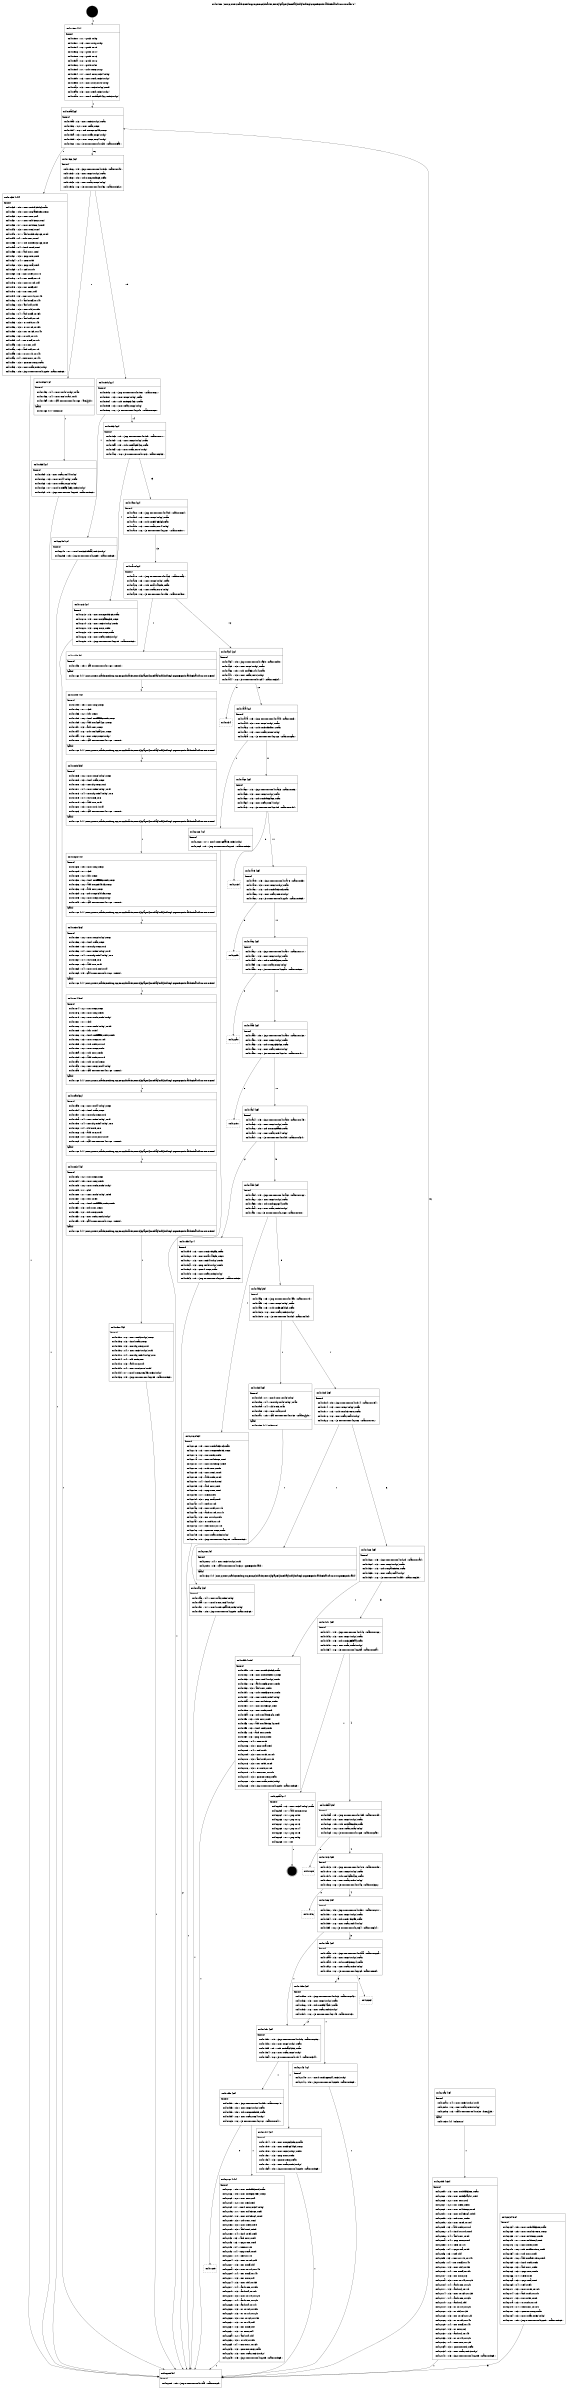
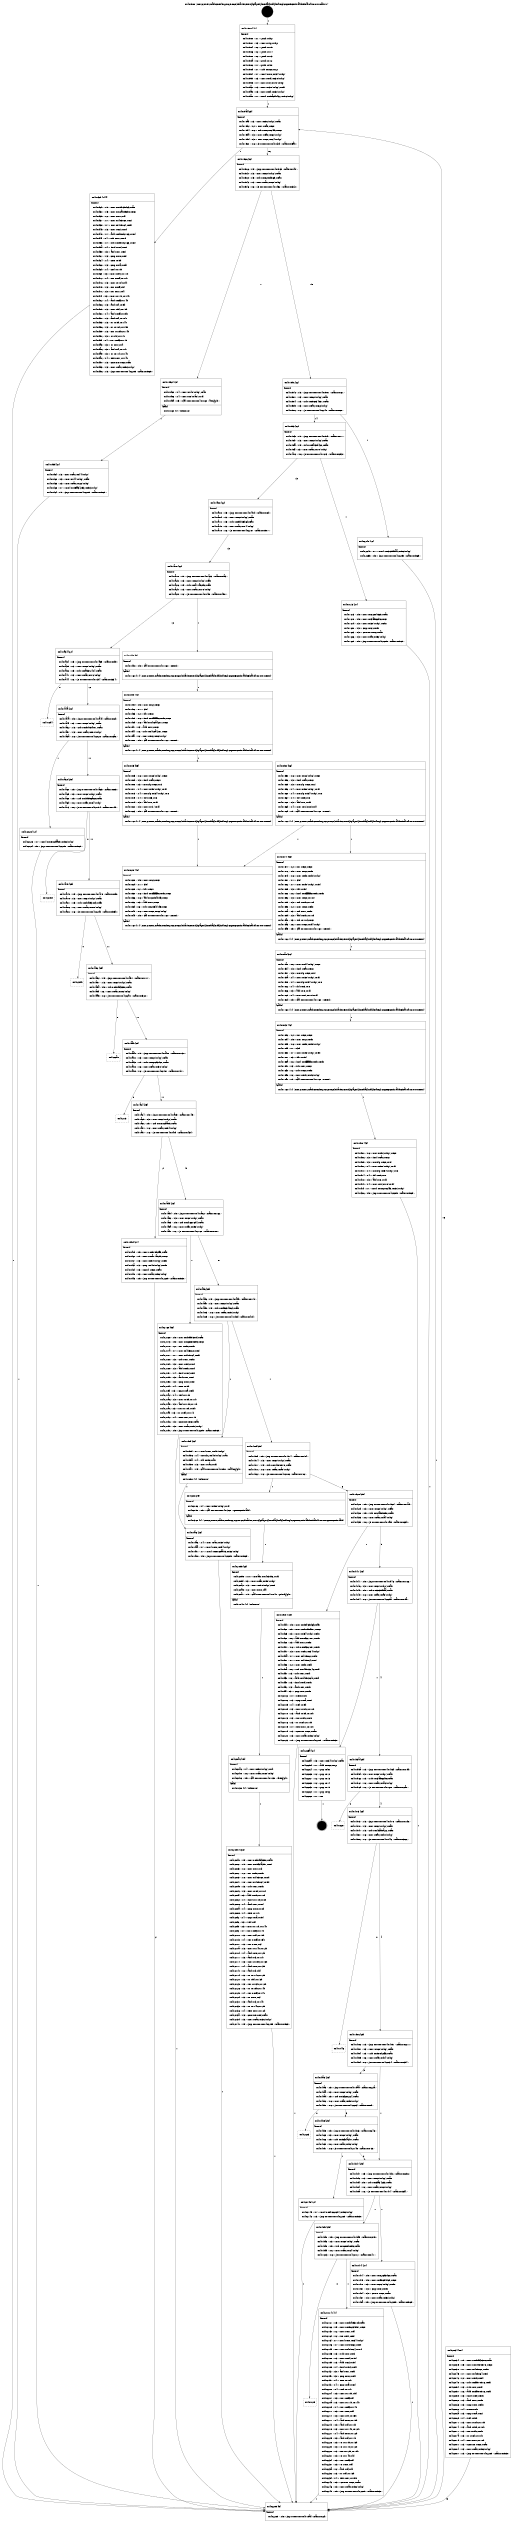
edge "0x401e28 [40]" -> "0x401e50 [36]": reversed
node "0x402095 [23]": added
